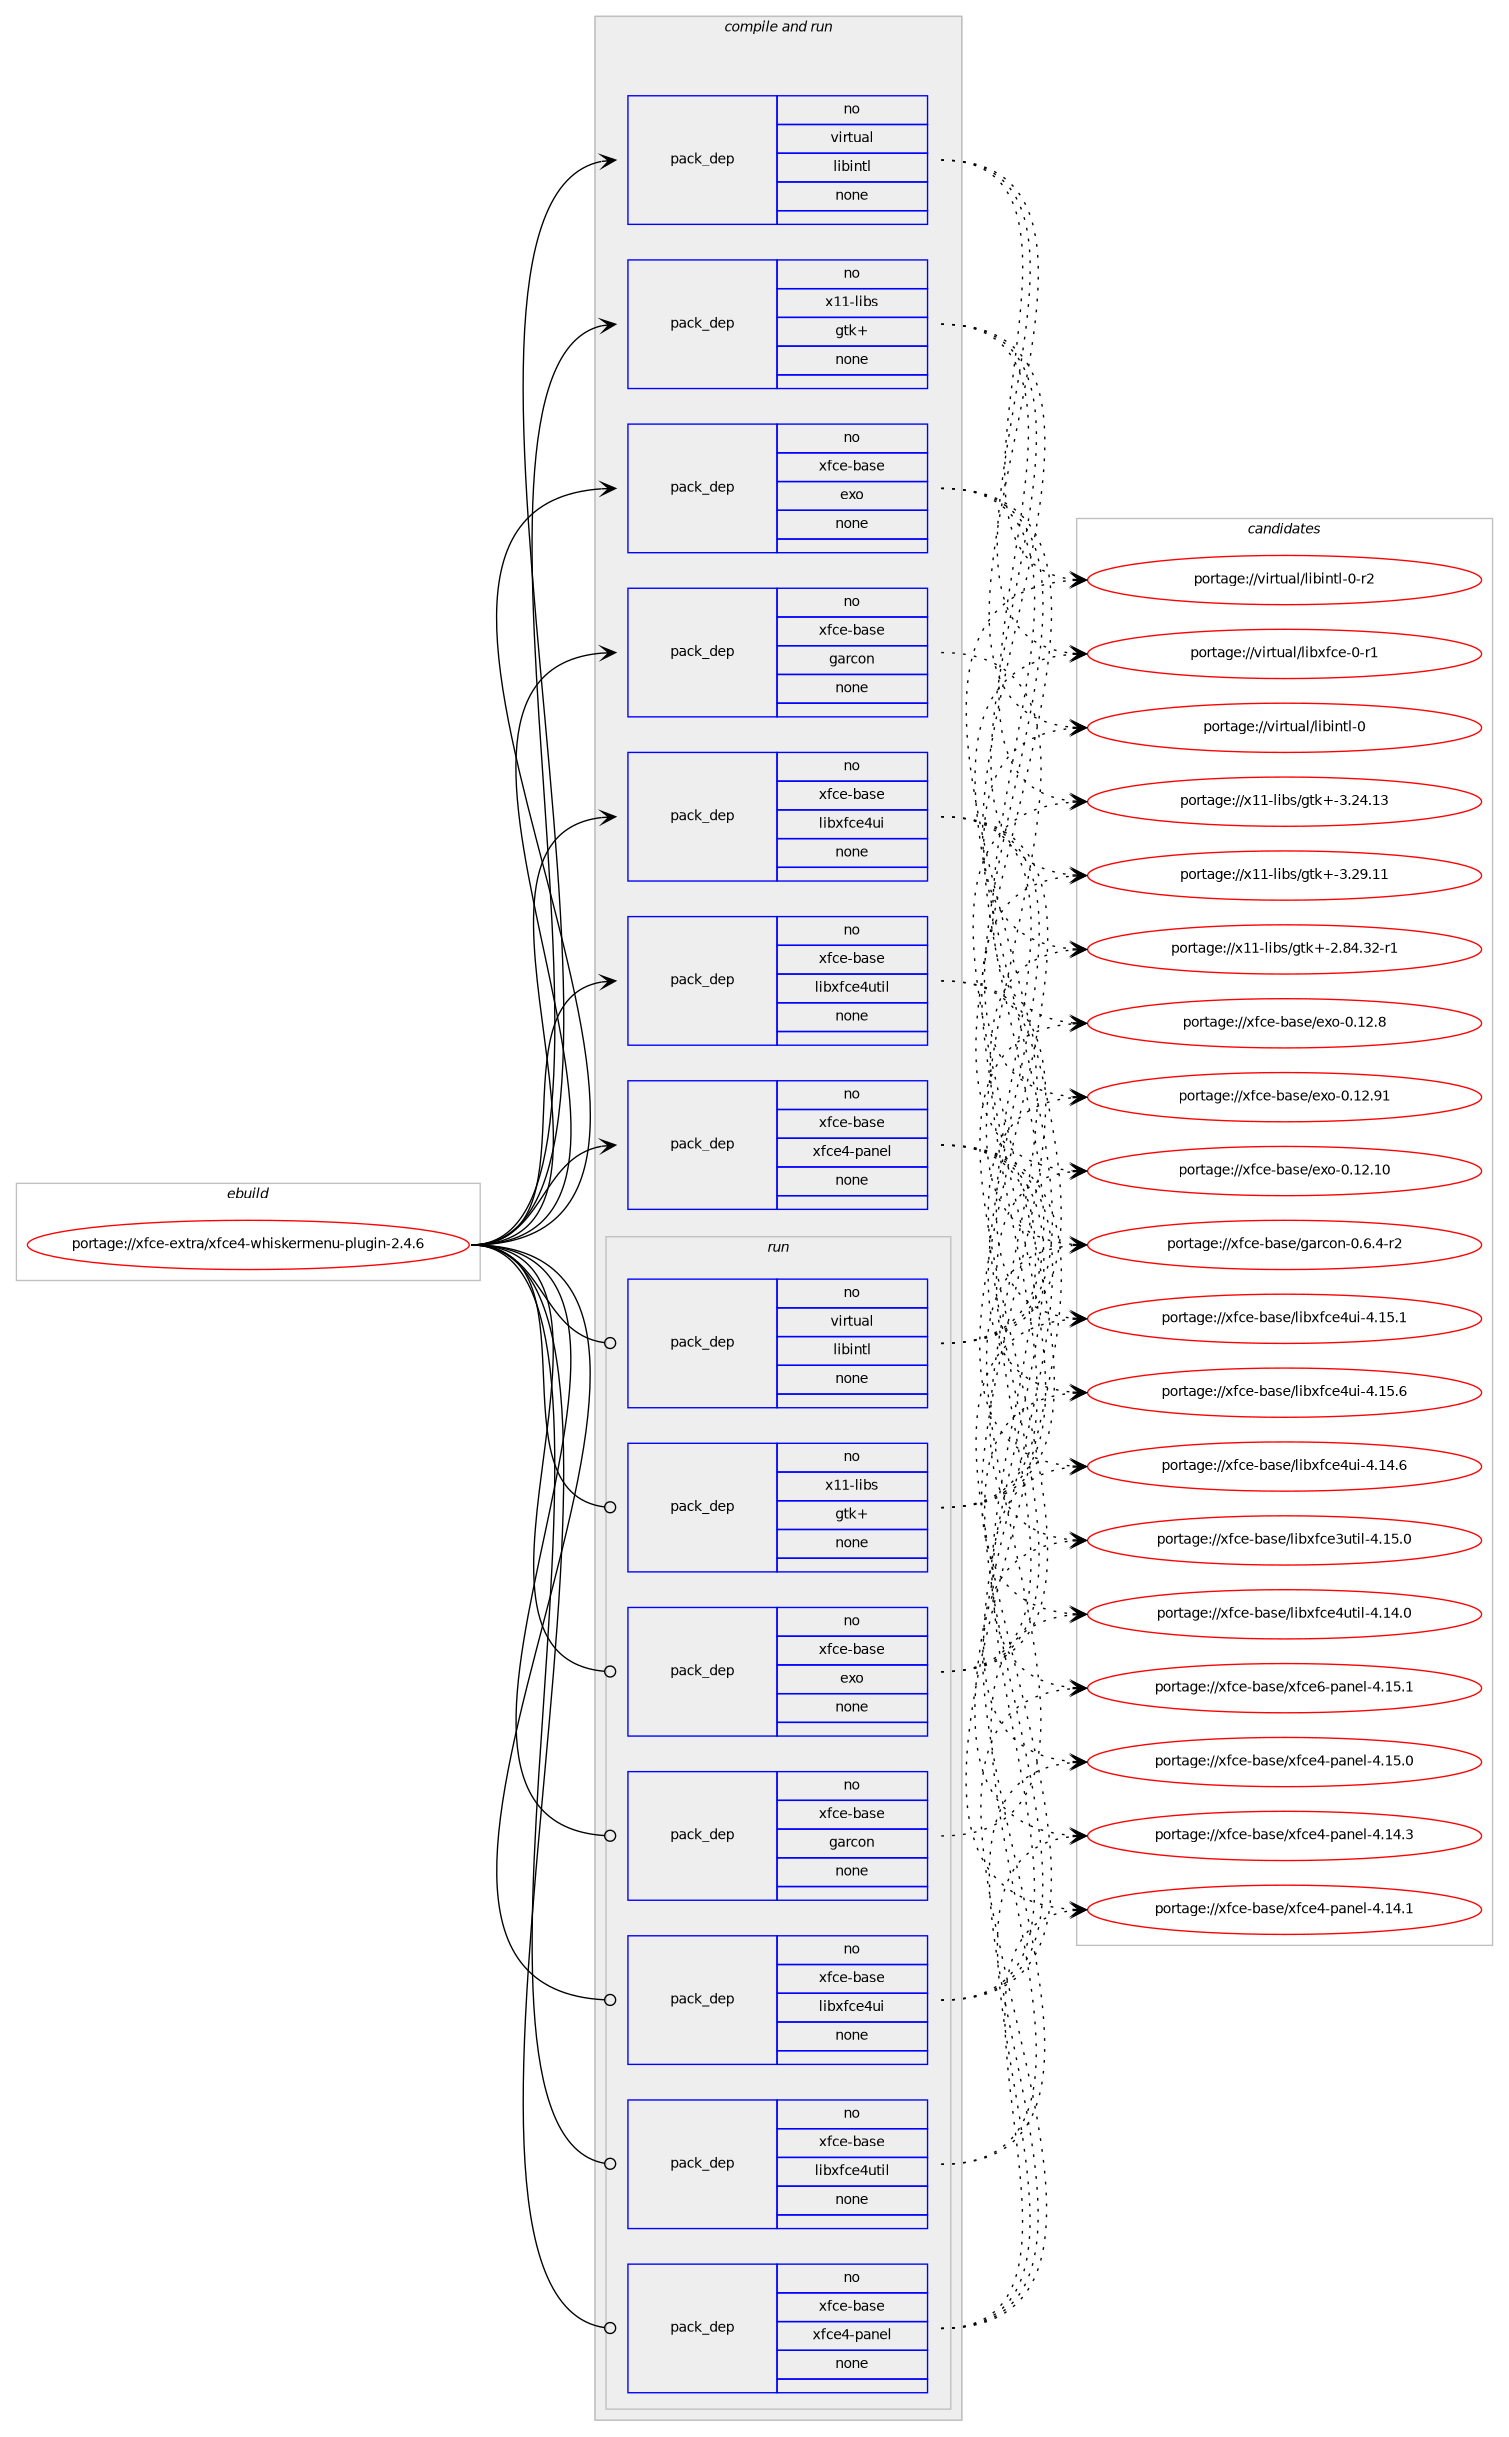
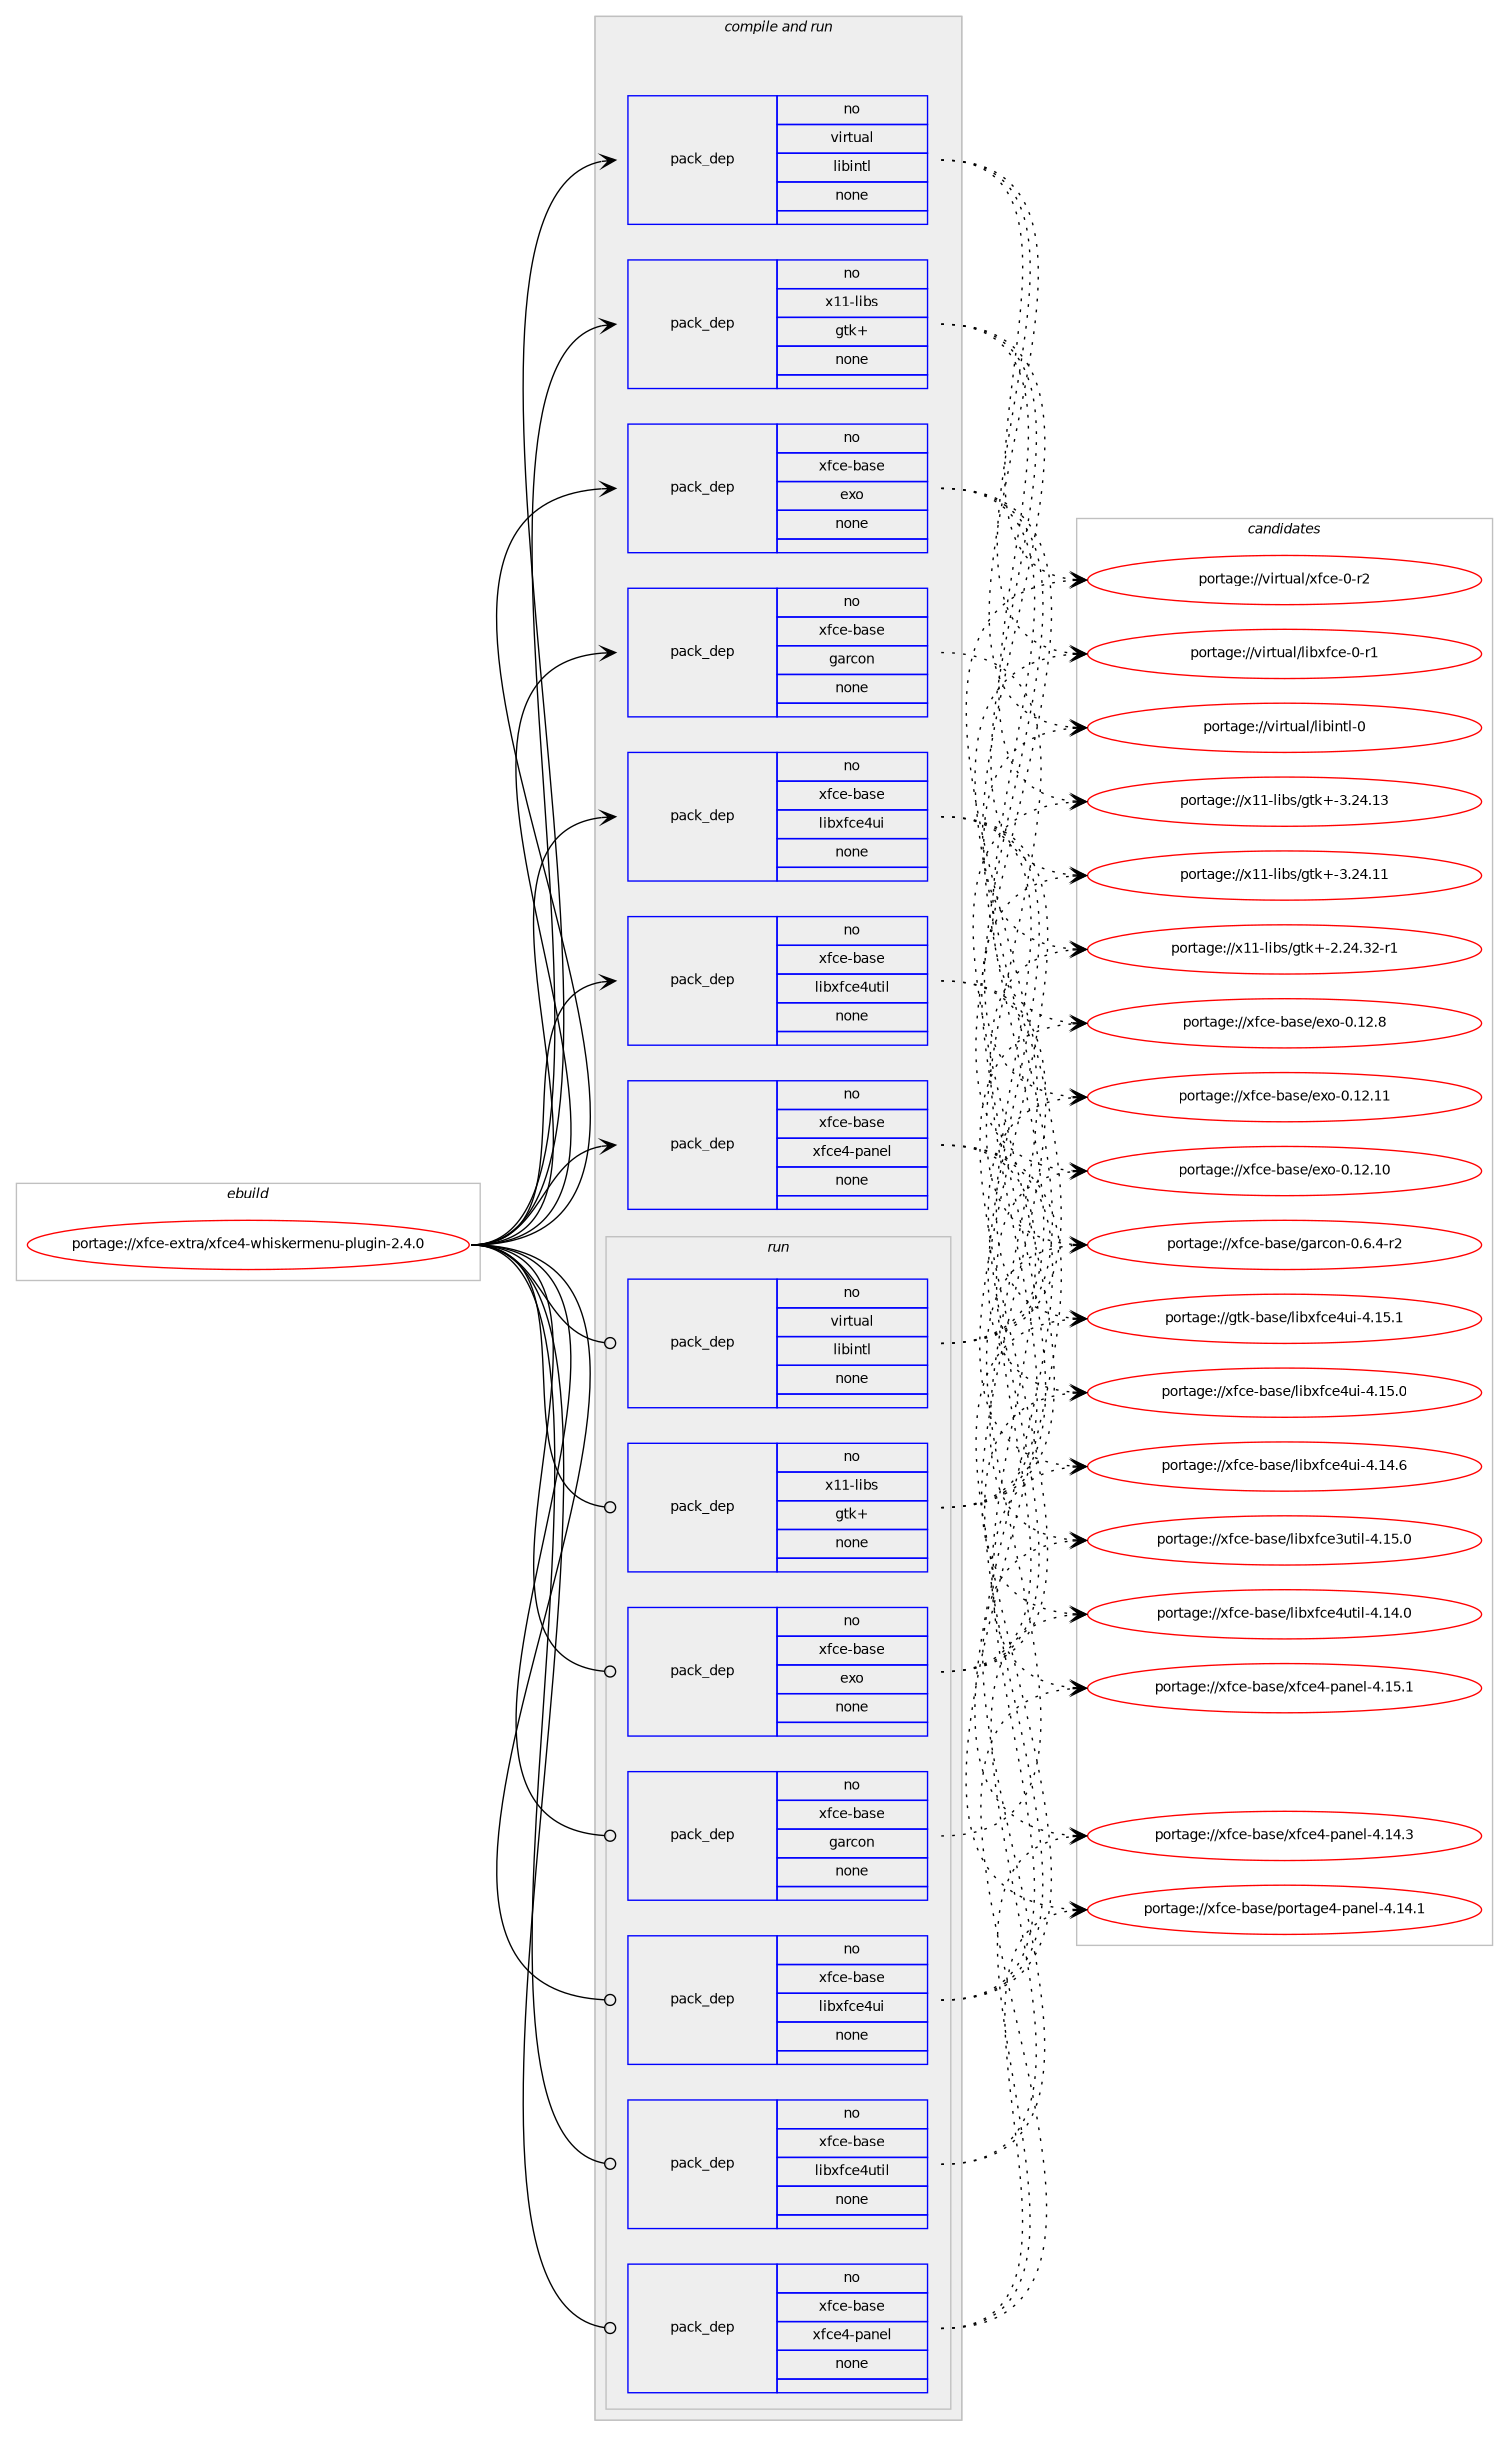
node "portage://virtual/libintl-0-r2": label "portage://virtual/libintl-0-r2" -> "portage://virtual/xfce-0-r2"
node "portage://x11-libs/gtk+-3.29.11": label "portage://x11-libs/gtk+-3.29.11" -> "portage://x11-libs/gtk+-3.24.11"
node "portage://x11-libs/gtk+-2.84.32-r1": label "portage://x11-libs/gtk+-2.84.32-r1" -> "portage://x11-libs/gtk+-2.24.32-r1"
node "portage://xfce-base/exo-0.12.91": label "portage://xfce-base/exo-0.12.91" -> "portage://xfce-base/exo-0.12.11"
node "portage://xfce-extra/xfce4-whiskermenu-plugin-2.4.6": label "portage://xfce-extra/xfce4-whiskermenu-plugin-2.4.6" -> "portage://xfce-extra/xfce4-whiskermenu-plugin-2.4.0"
node "portage://xfce-base/libxfce4ui-4.15.1": label "portage://xfce-base/libxfce4ui-4.15.1" -> "portage://gtk-base/libxfce4ui-4.15.1"
node "portage://xfce-base/libxfce4ui-4.15.6": label "portage://xfce-base/libxfce4ui-4.15.6" -> "portage://xfce-base/libxfce4ui-4.15.0"
node "portage://xfce-base/xfce6-panel-4.15.1": label "portage://xfce-base/xfce6-panel-4.15.1" -> "portage://xfce-base/xfce4-panel-4.15.1"
node "portage://xfce-base/xfce4-panel-4.15.0": removed
node "portage://xfce-base/xfce4-panel-4.14.1": label "portage://xfce-base/xfce4-panel-4.14.1" -> "portage://xfce-base/portage4-panel-4.14.1"
